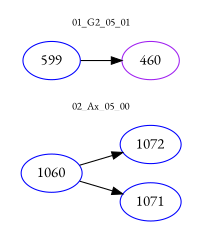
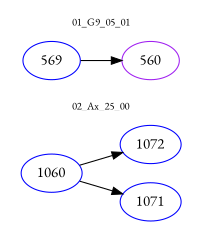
cluster "01_G2_05_01": label "01_G2_05_01" -> "01_G9_05_01"
node "599": label "599" -> "569"
node "460": label "460" -> "560"
cluster "02_Ax_05_00": label "02_Ax_05_00" -> "02_Ax_25_00"
